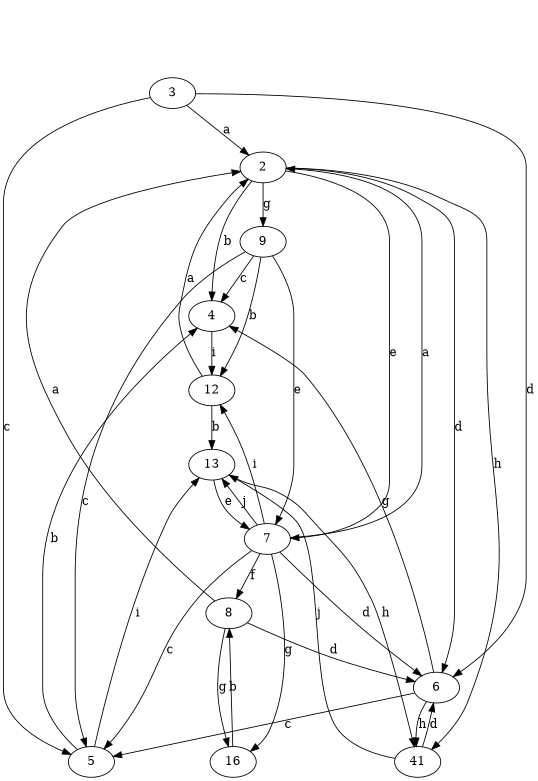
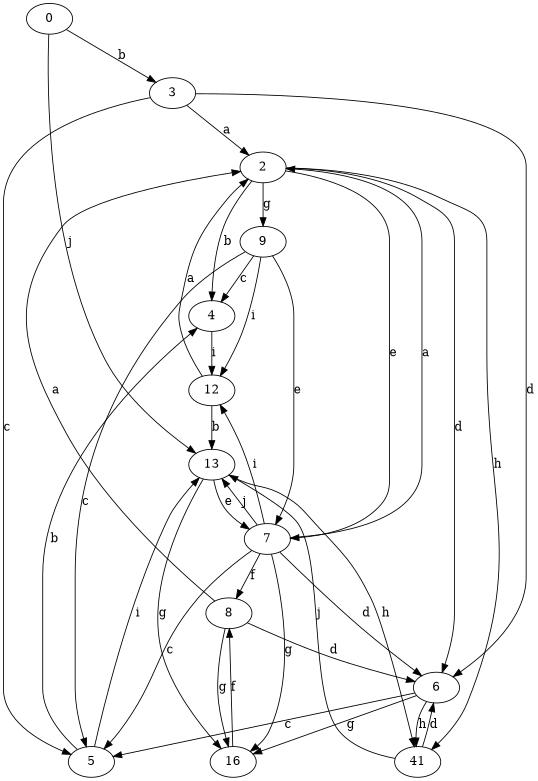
node "0": added
edge "9" -> "12": label "b" -> "i"
edge "6" -> "4": now "6" -> "16"
edge "13" -> "16": added, label "g"
edge "16" -> "8": label "b" -> "f"
